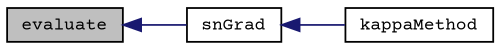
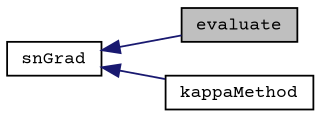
edge "snGrad" -> "evaluate": reversed
